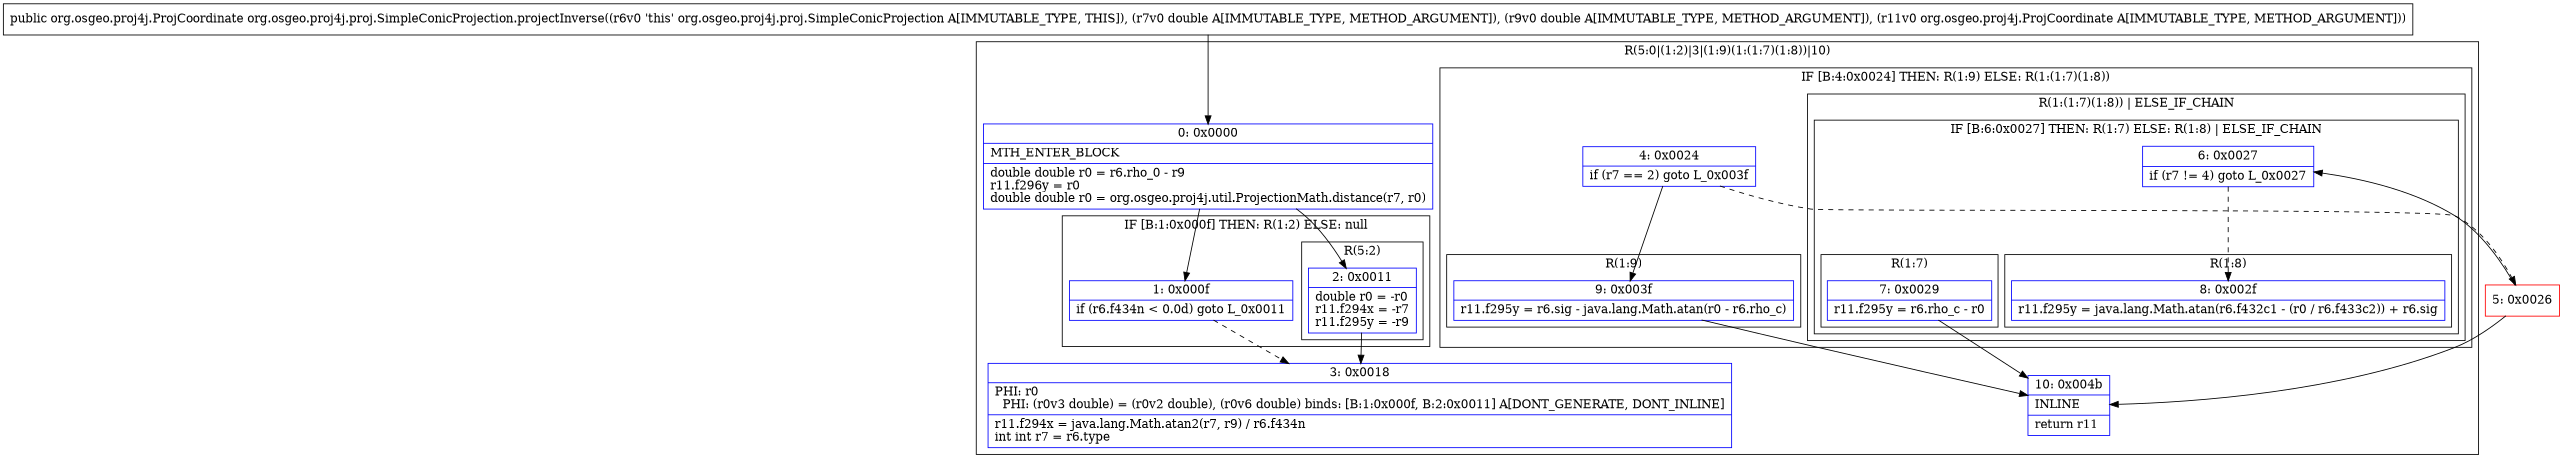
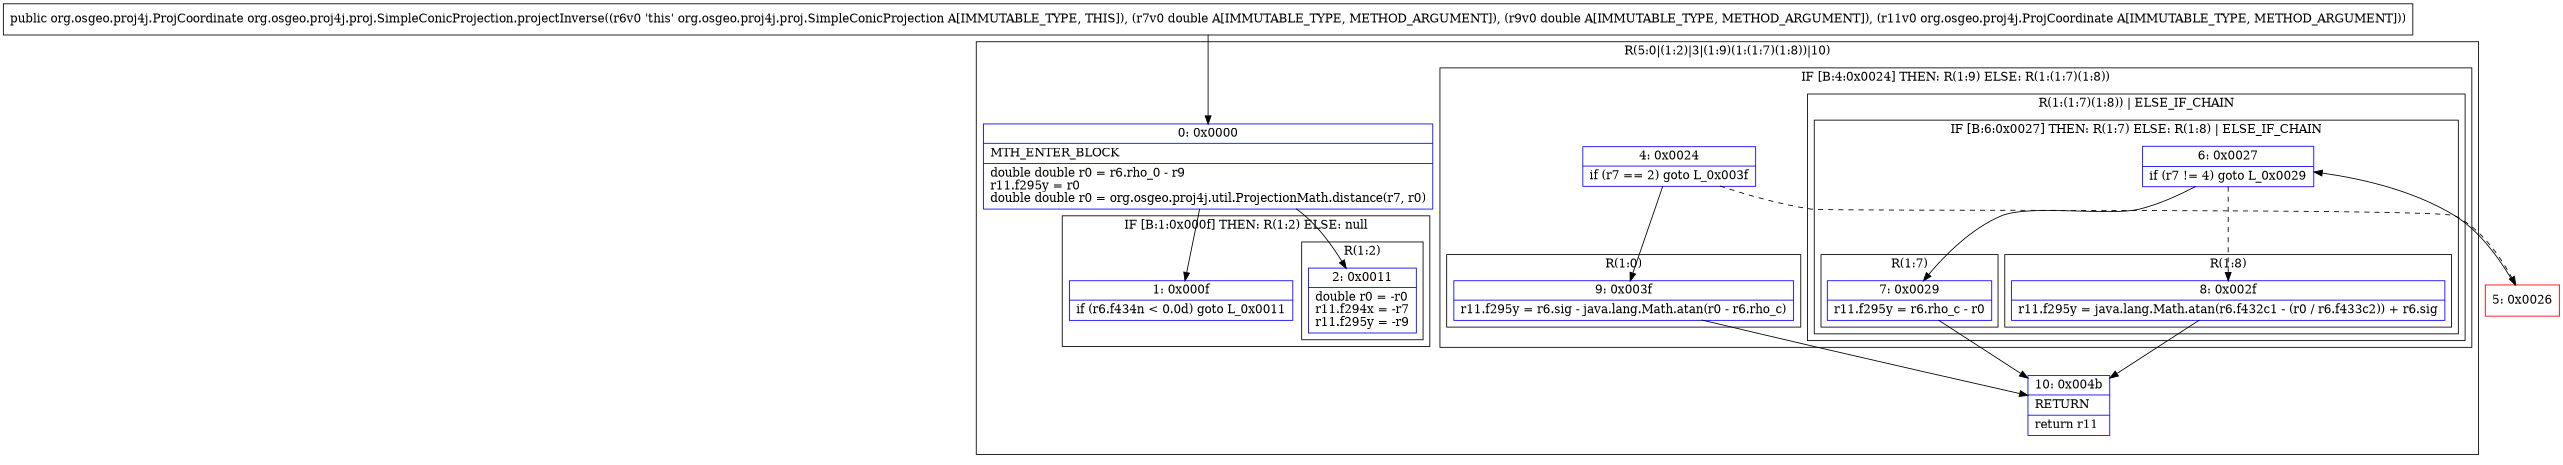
node "6: 0x0027": text "if (r7 != 4) goto L_0x0027" -> "if (r7 != 4) goto L_0x0029"
node "0: 0x0000": text "r11.f296y = r0" -> "r11.f295y = r0"
edge "6: 0x0027" -> "7: 0x0029": added
cluster "R(5:2)": label "R(5:2)" -> "R(1:2)"
cluster "R(1:9)": label "R(1:9)" -> "R(1:0)"
edge "5: 0x0026" -> "10: 0x004b": now "8: 0x002f" -> "10: 0x004b"
node "10: 0x004b": text "INLINE" -> "RETURN"
node "3: 0x0018": removed
